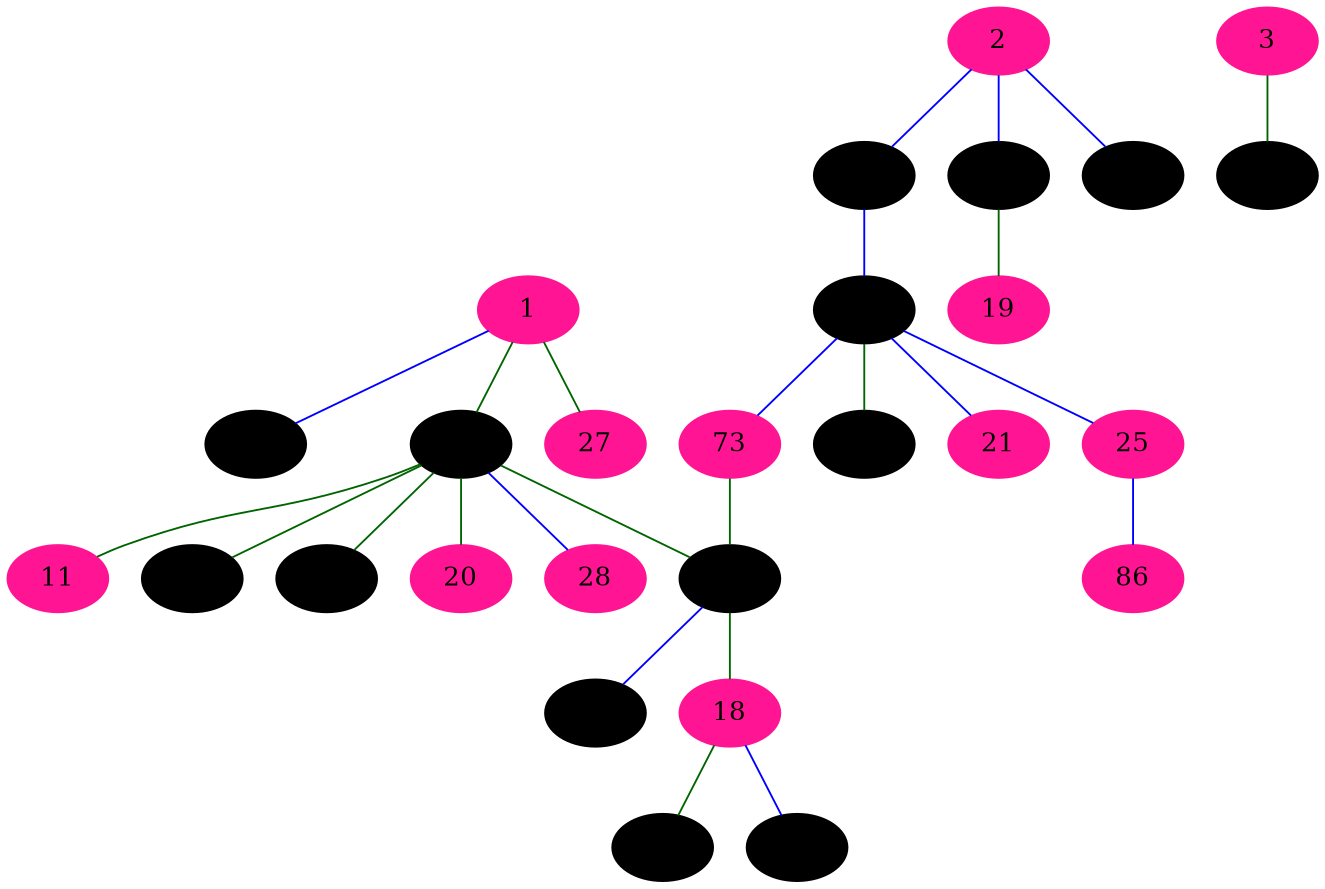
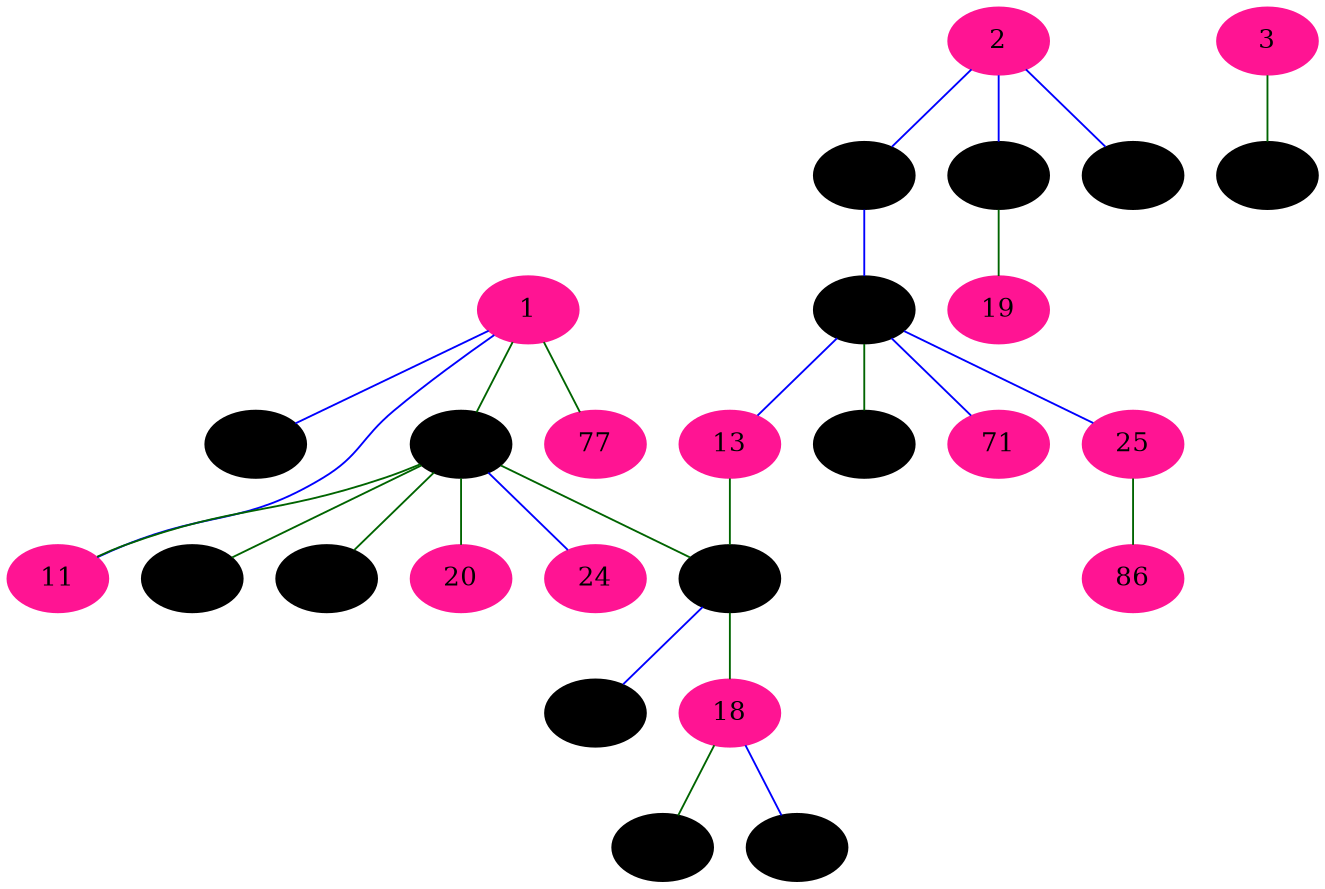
node "27": label "27" -> "77"
node "73": label "73" -> "13"
node "21": label "21" -> "71"
edge "1" -- "11": added
edge "25" -- "86": color blue -> darkgreen
node "28": label "28" -> "24"
